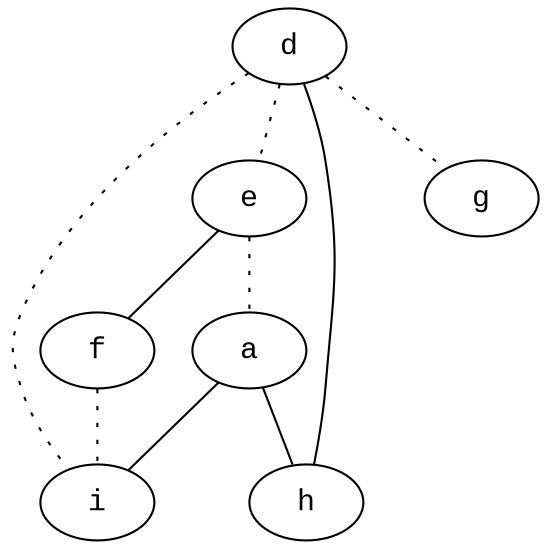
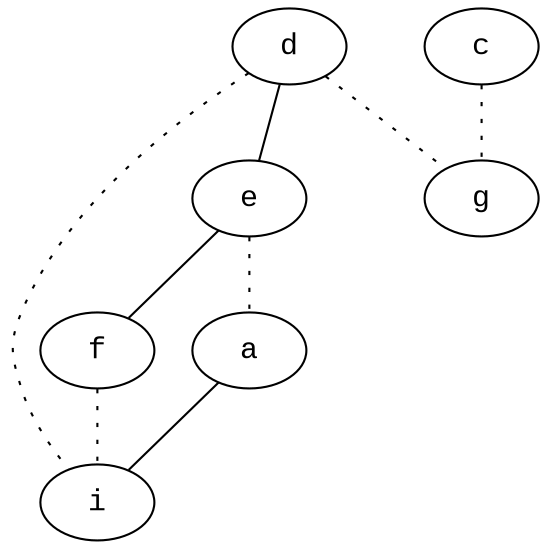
node "c": added
edge "d" -- "e": style dotted -> solid
node "h": removed
